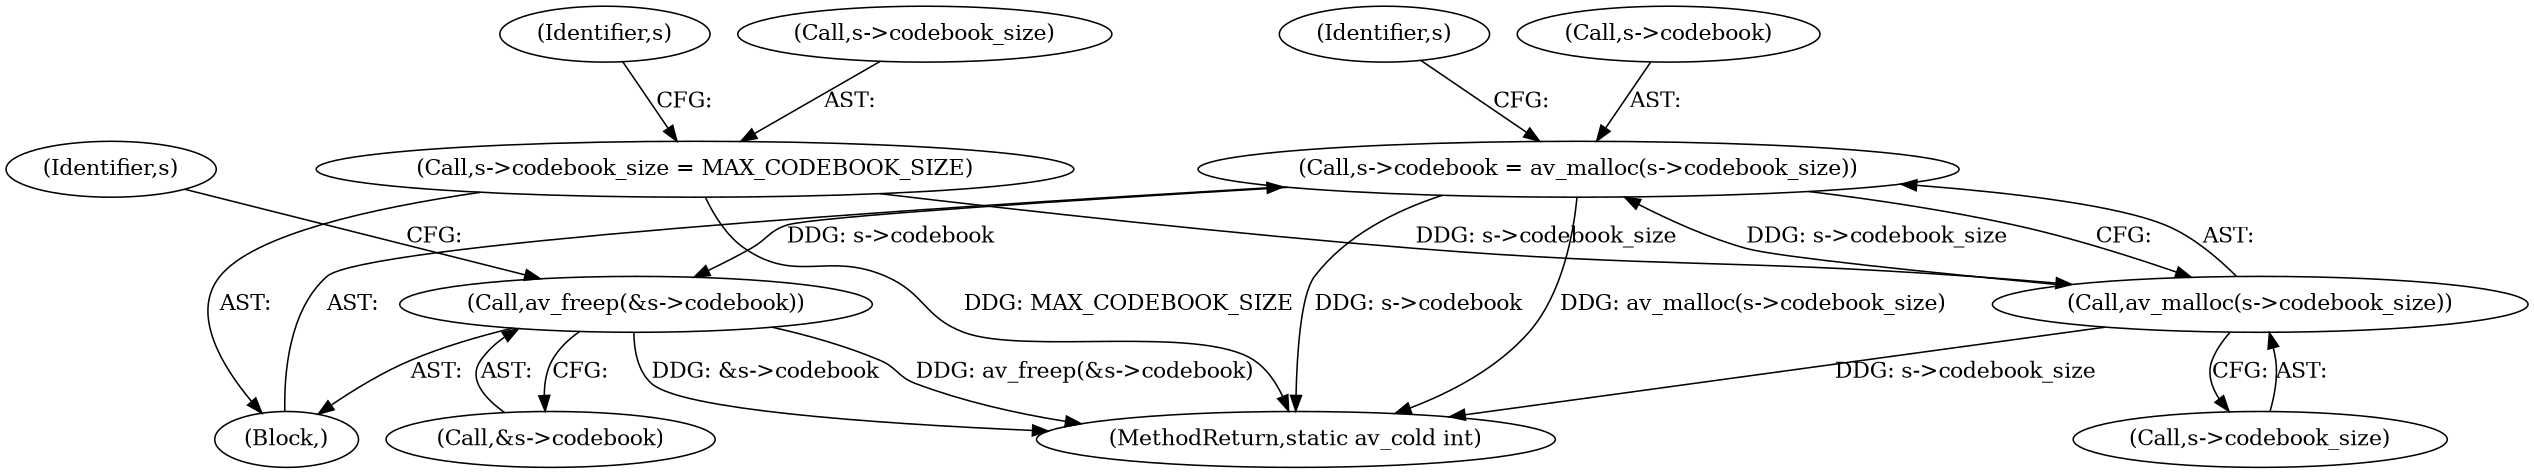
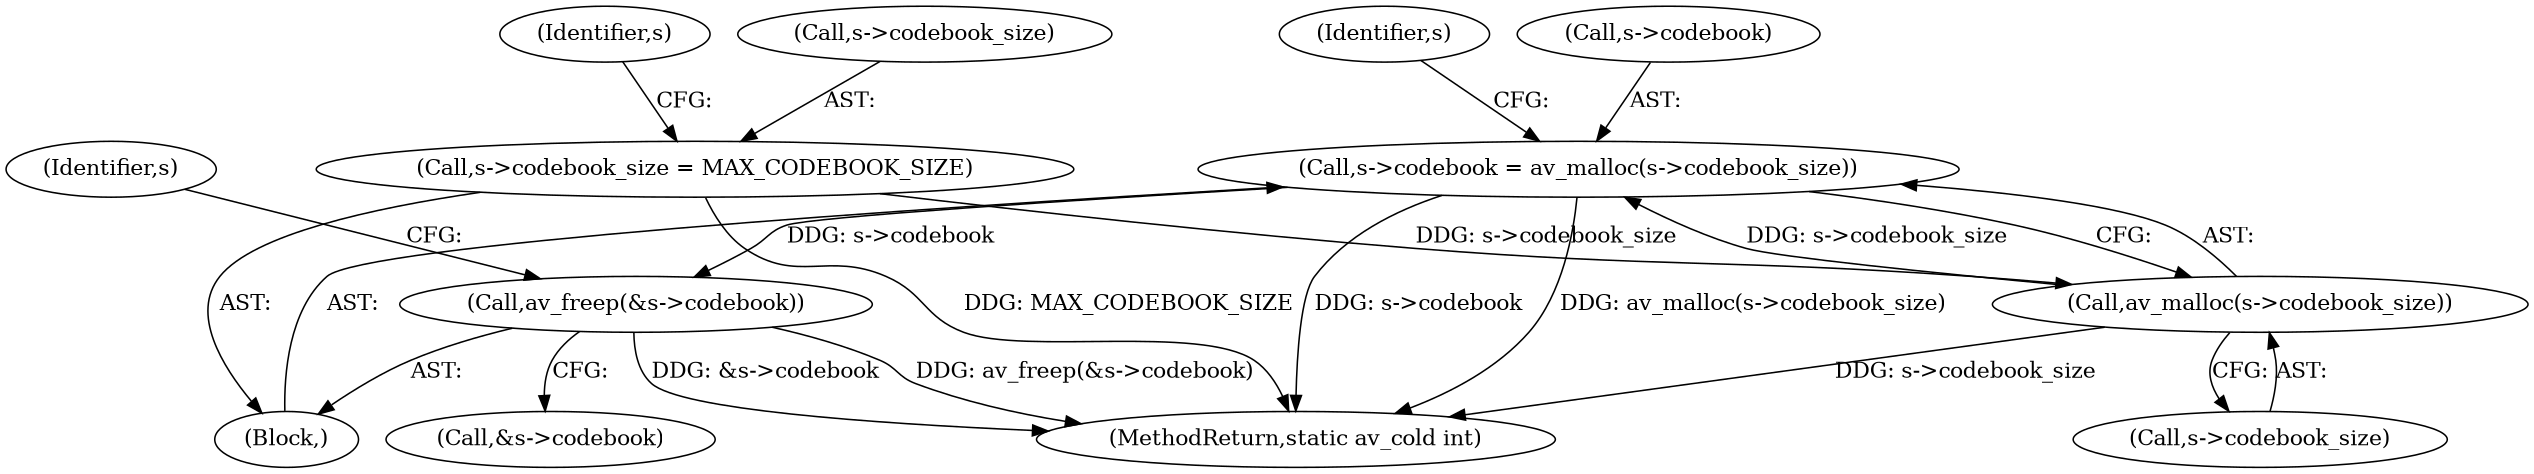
edge "(Call,&s->codebook)" -> "(Call,av_freep(&s->codebook))": removed, label "AST:"
